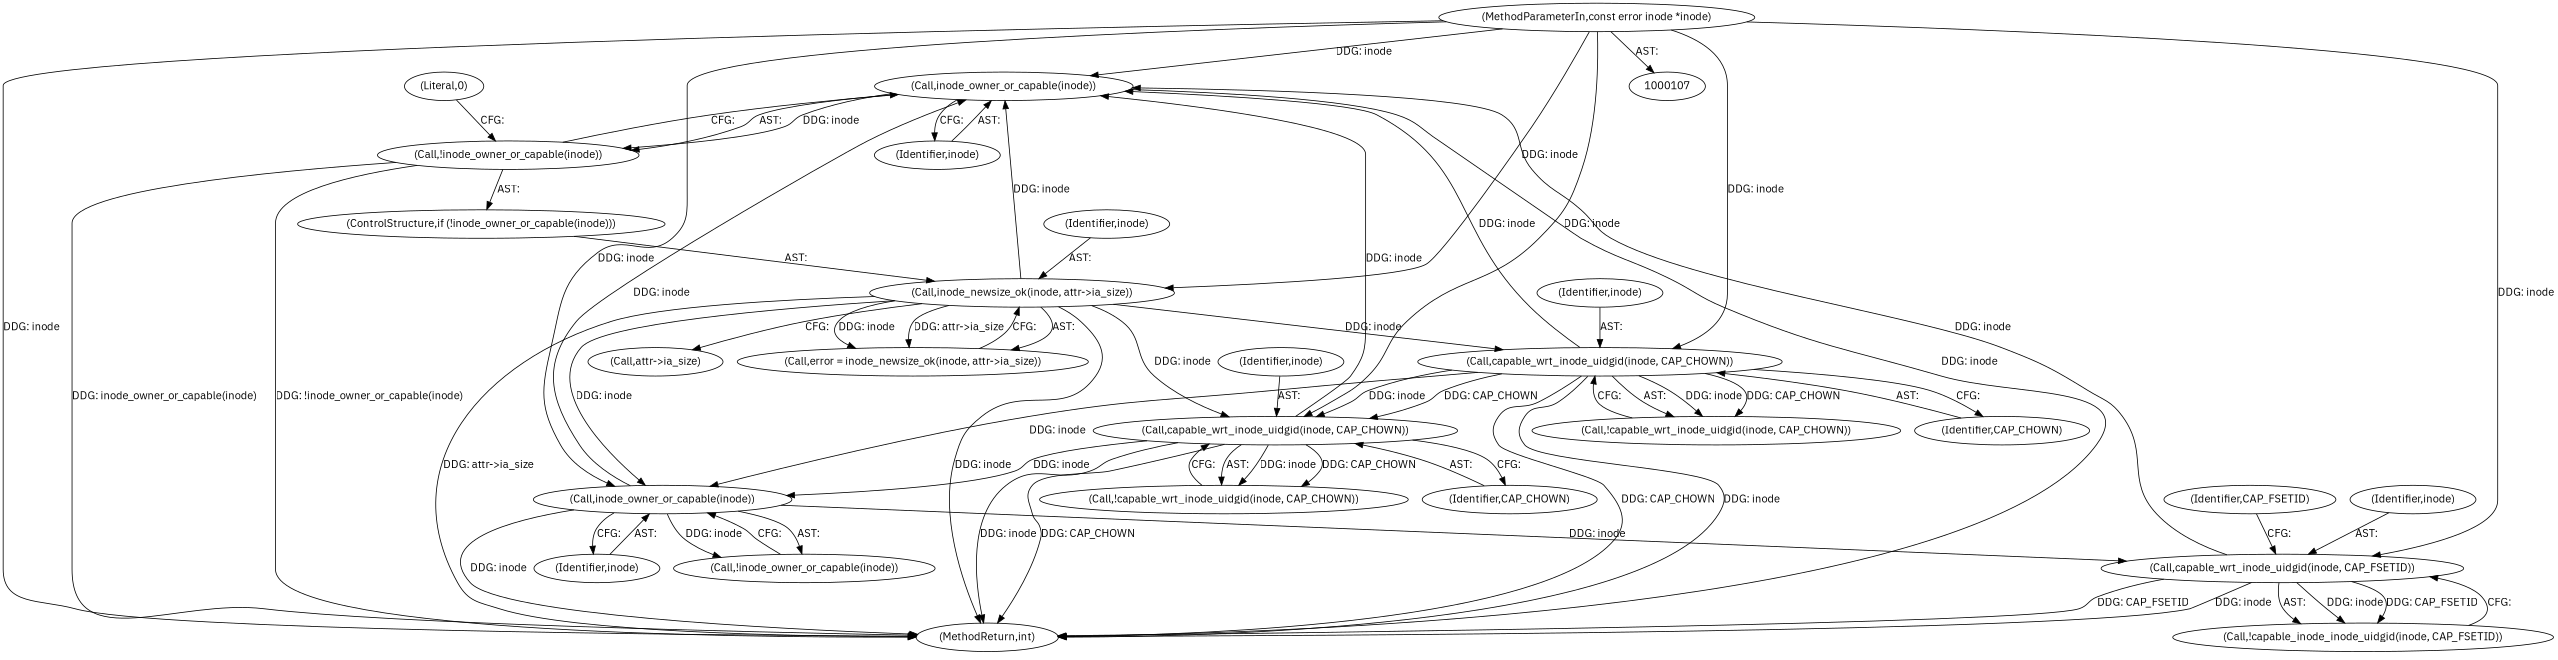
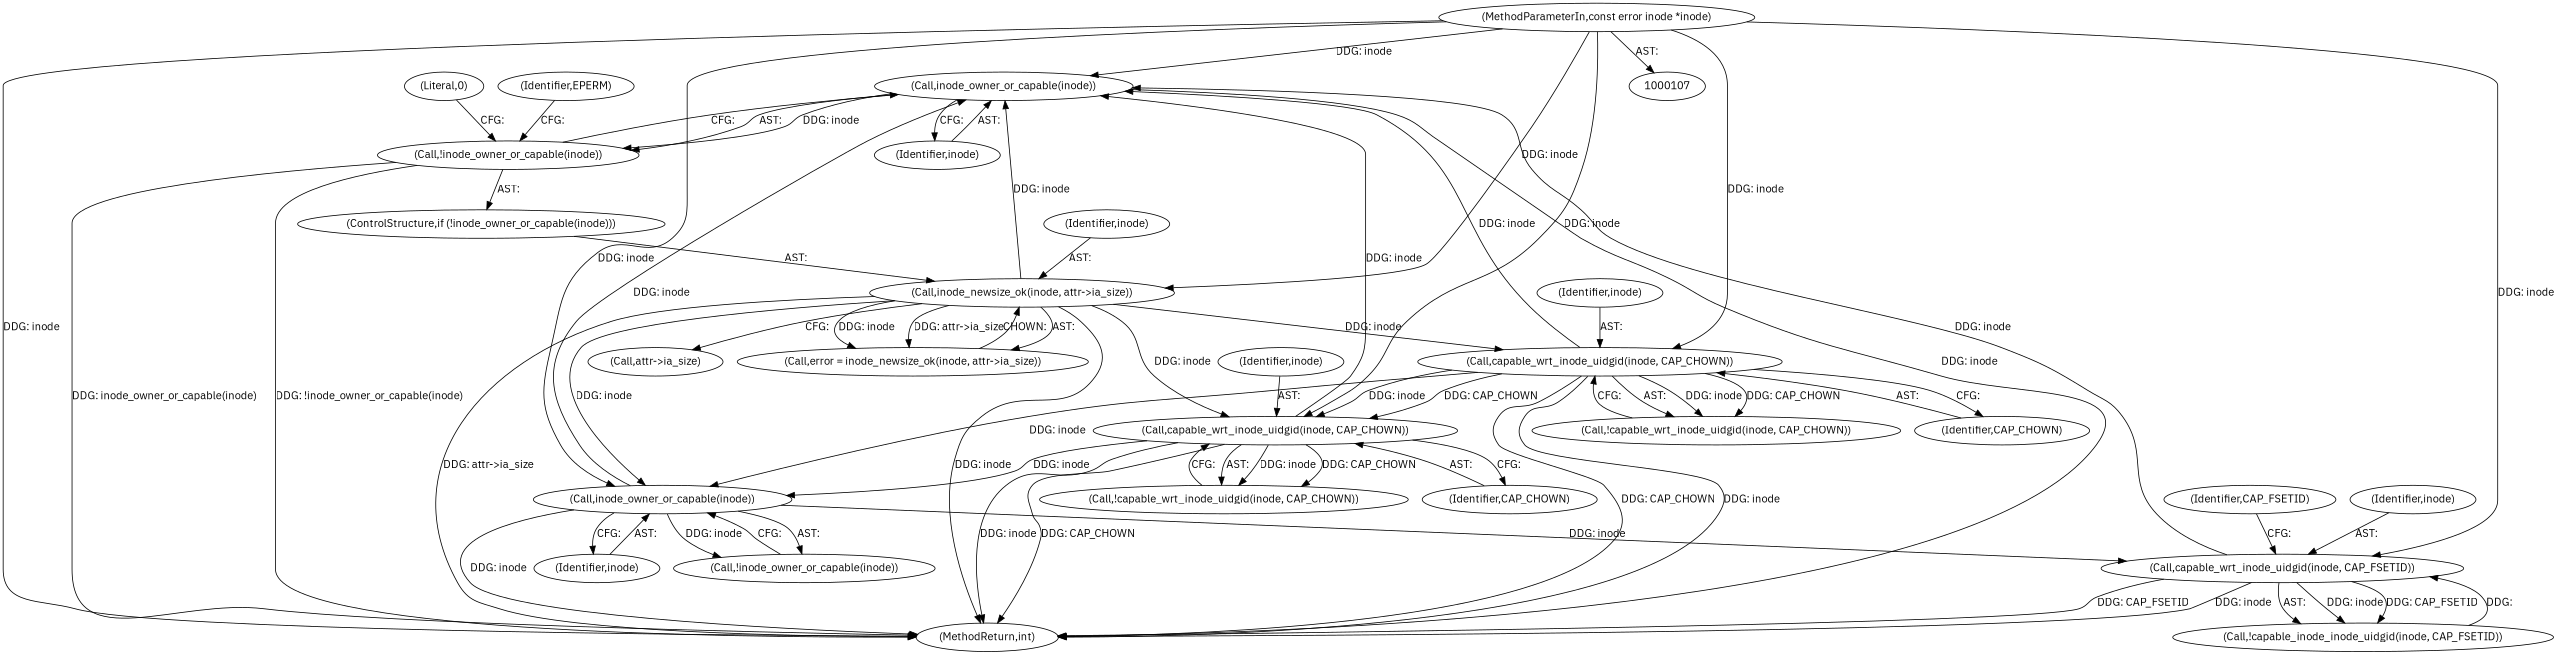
node "(Identifier,EPERM)": added
edge "(Call,error = inode_newsize_ok(inode, attr->ia_size))" -> "(Call,inode_newsize_ok(inode, attr->ia_size))": label "CFG: " -> "CHOWN: "
edge "(Call,!capable_inode_inode_uidgid(inode, CAP_FSETID))" -> "(Call,capable_wrt_inode_uidgid(inode, CAP_FSETID))": label "CFG: " -> "DDG: "
